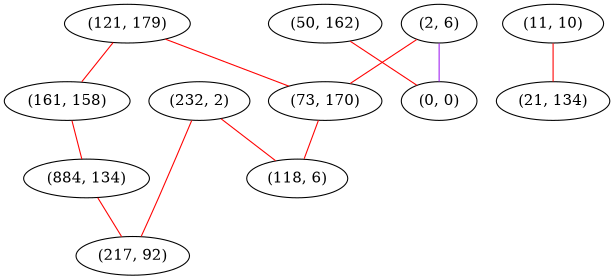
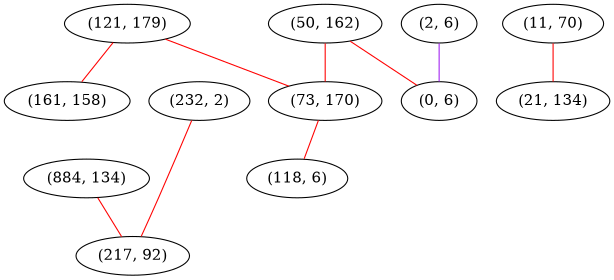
node "(11, 10)": label "(11, 10)" -> "(11, 70)"
edge "(2, 6)" -- "(73, 170)": now "(50, 162)" -- "(73, 170)"
node "(0, 0)": label "(0, 0)" -> "(0, 6)"
edge "(161, 158)" -- "(884, 134)": removed
edge "(232, 2)" -- "(118, 6)": removed
